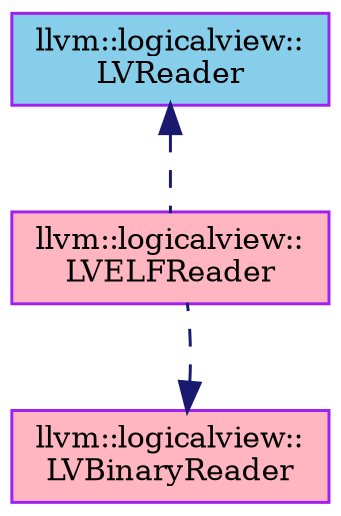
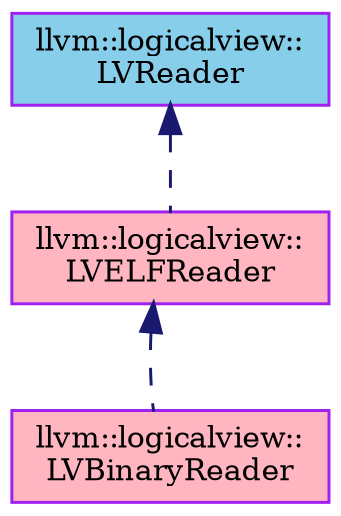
edge "llvm::logicalview:: LVELFReader" -> "llvm::logicalview:: LVBinaryReader": reversed
